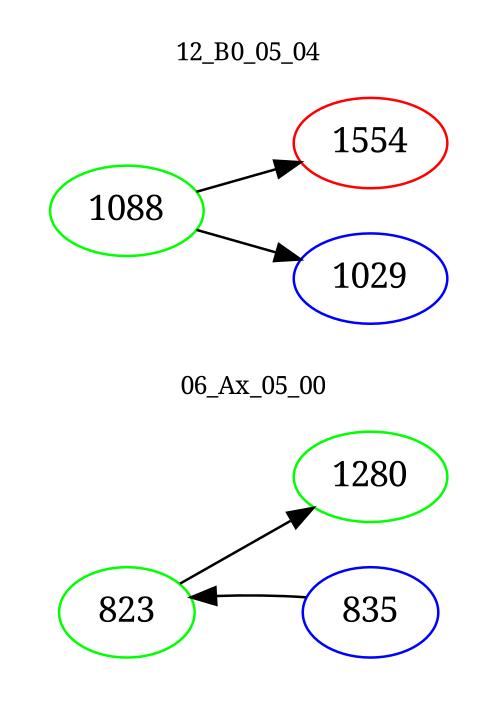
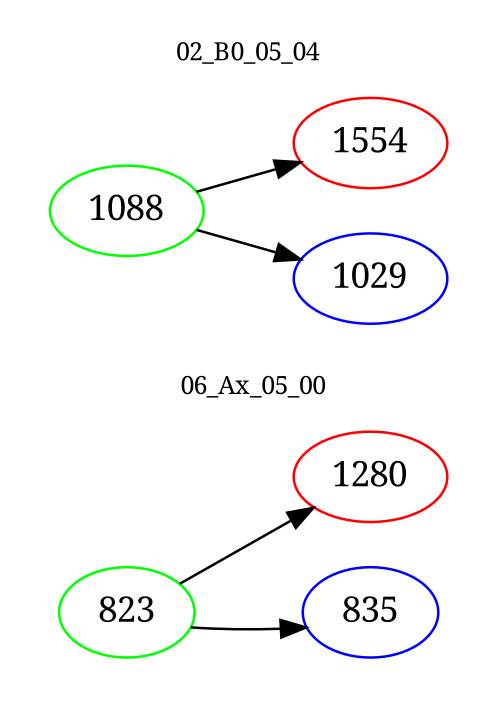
cluster "12_B0_05_04": label "12_B0_05_04" -> "02_B0_05_04"
node "1280": color green -> red
edge "835" -> "823": reversed
